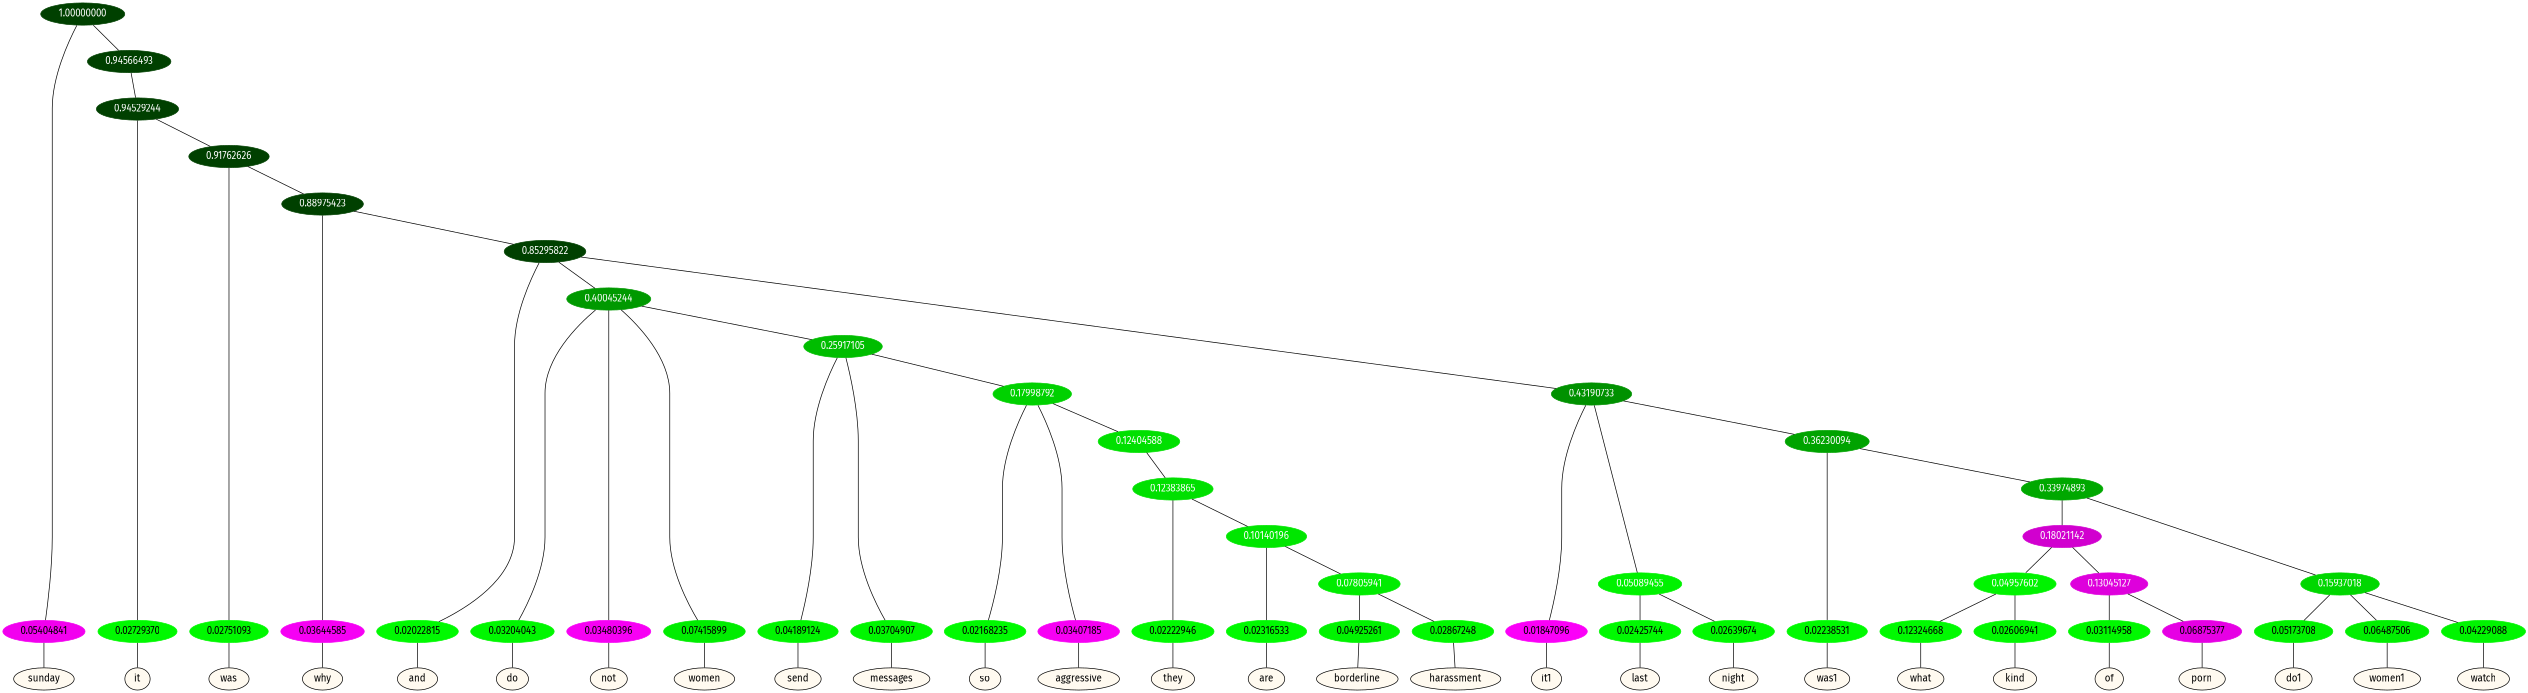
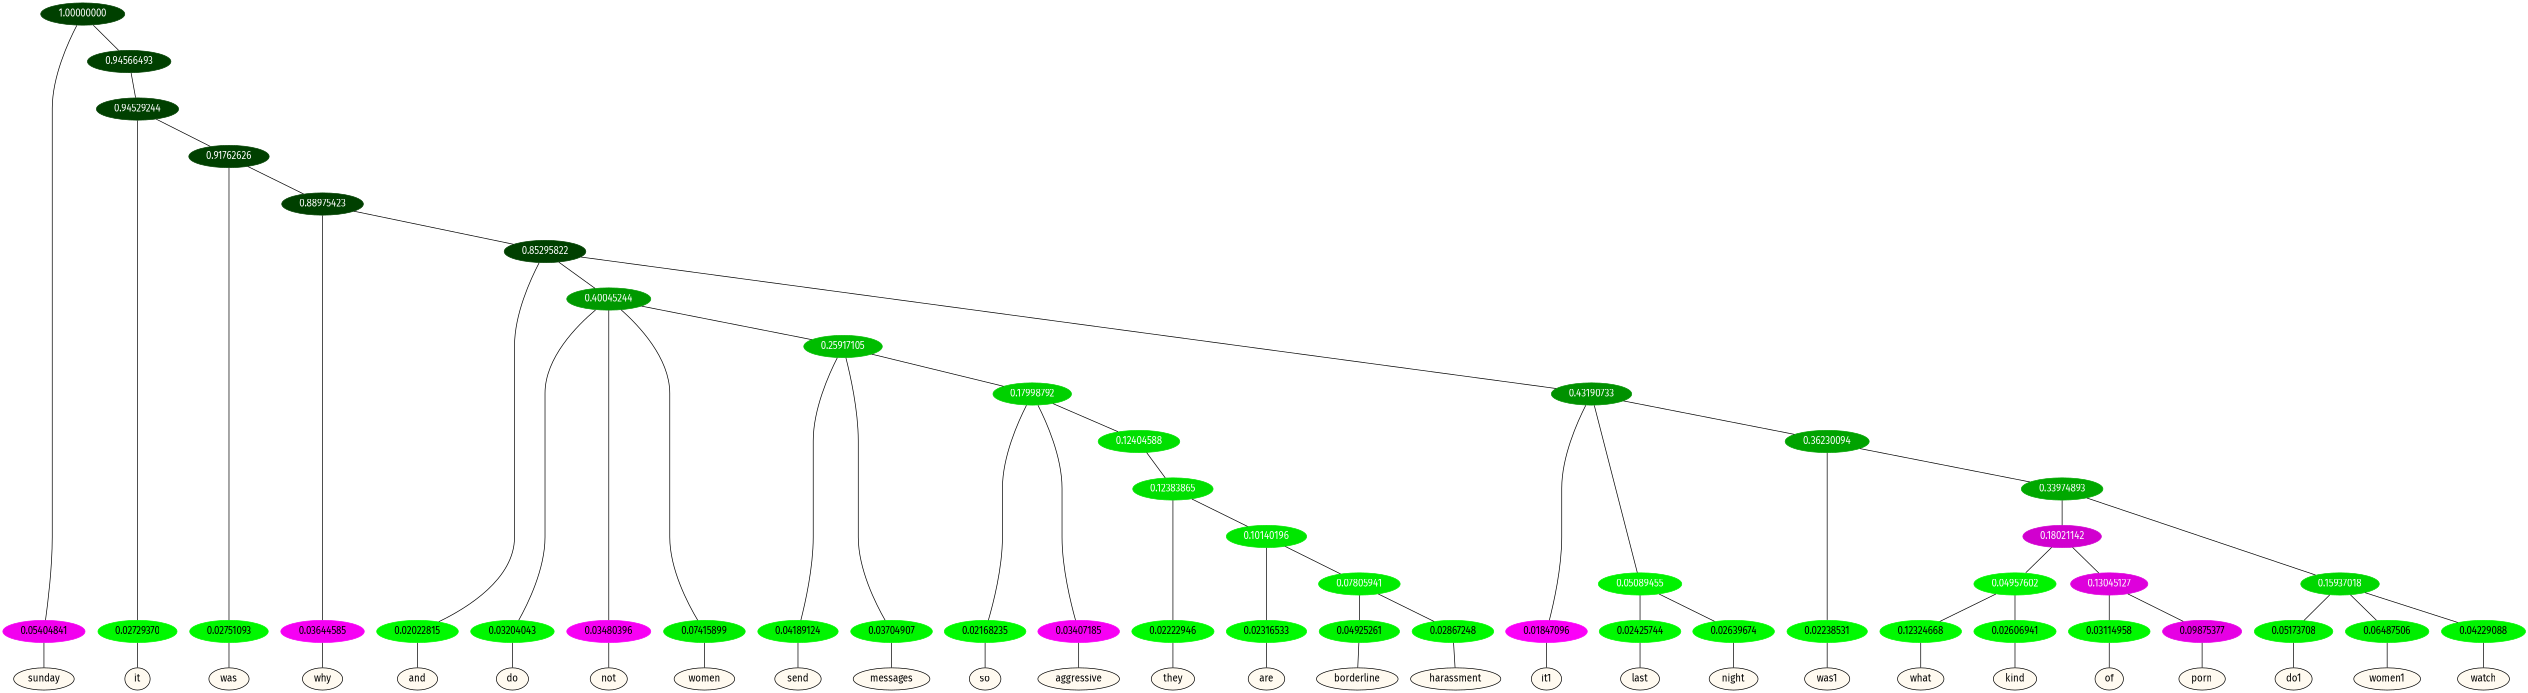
node "0.06875377": label "0.06875377" -> "0.09875377"
